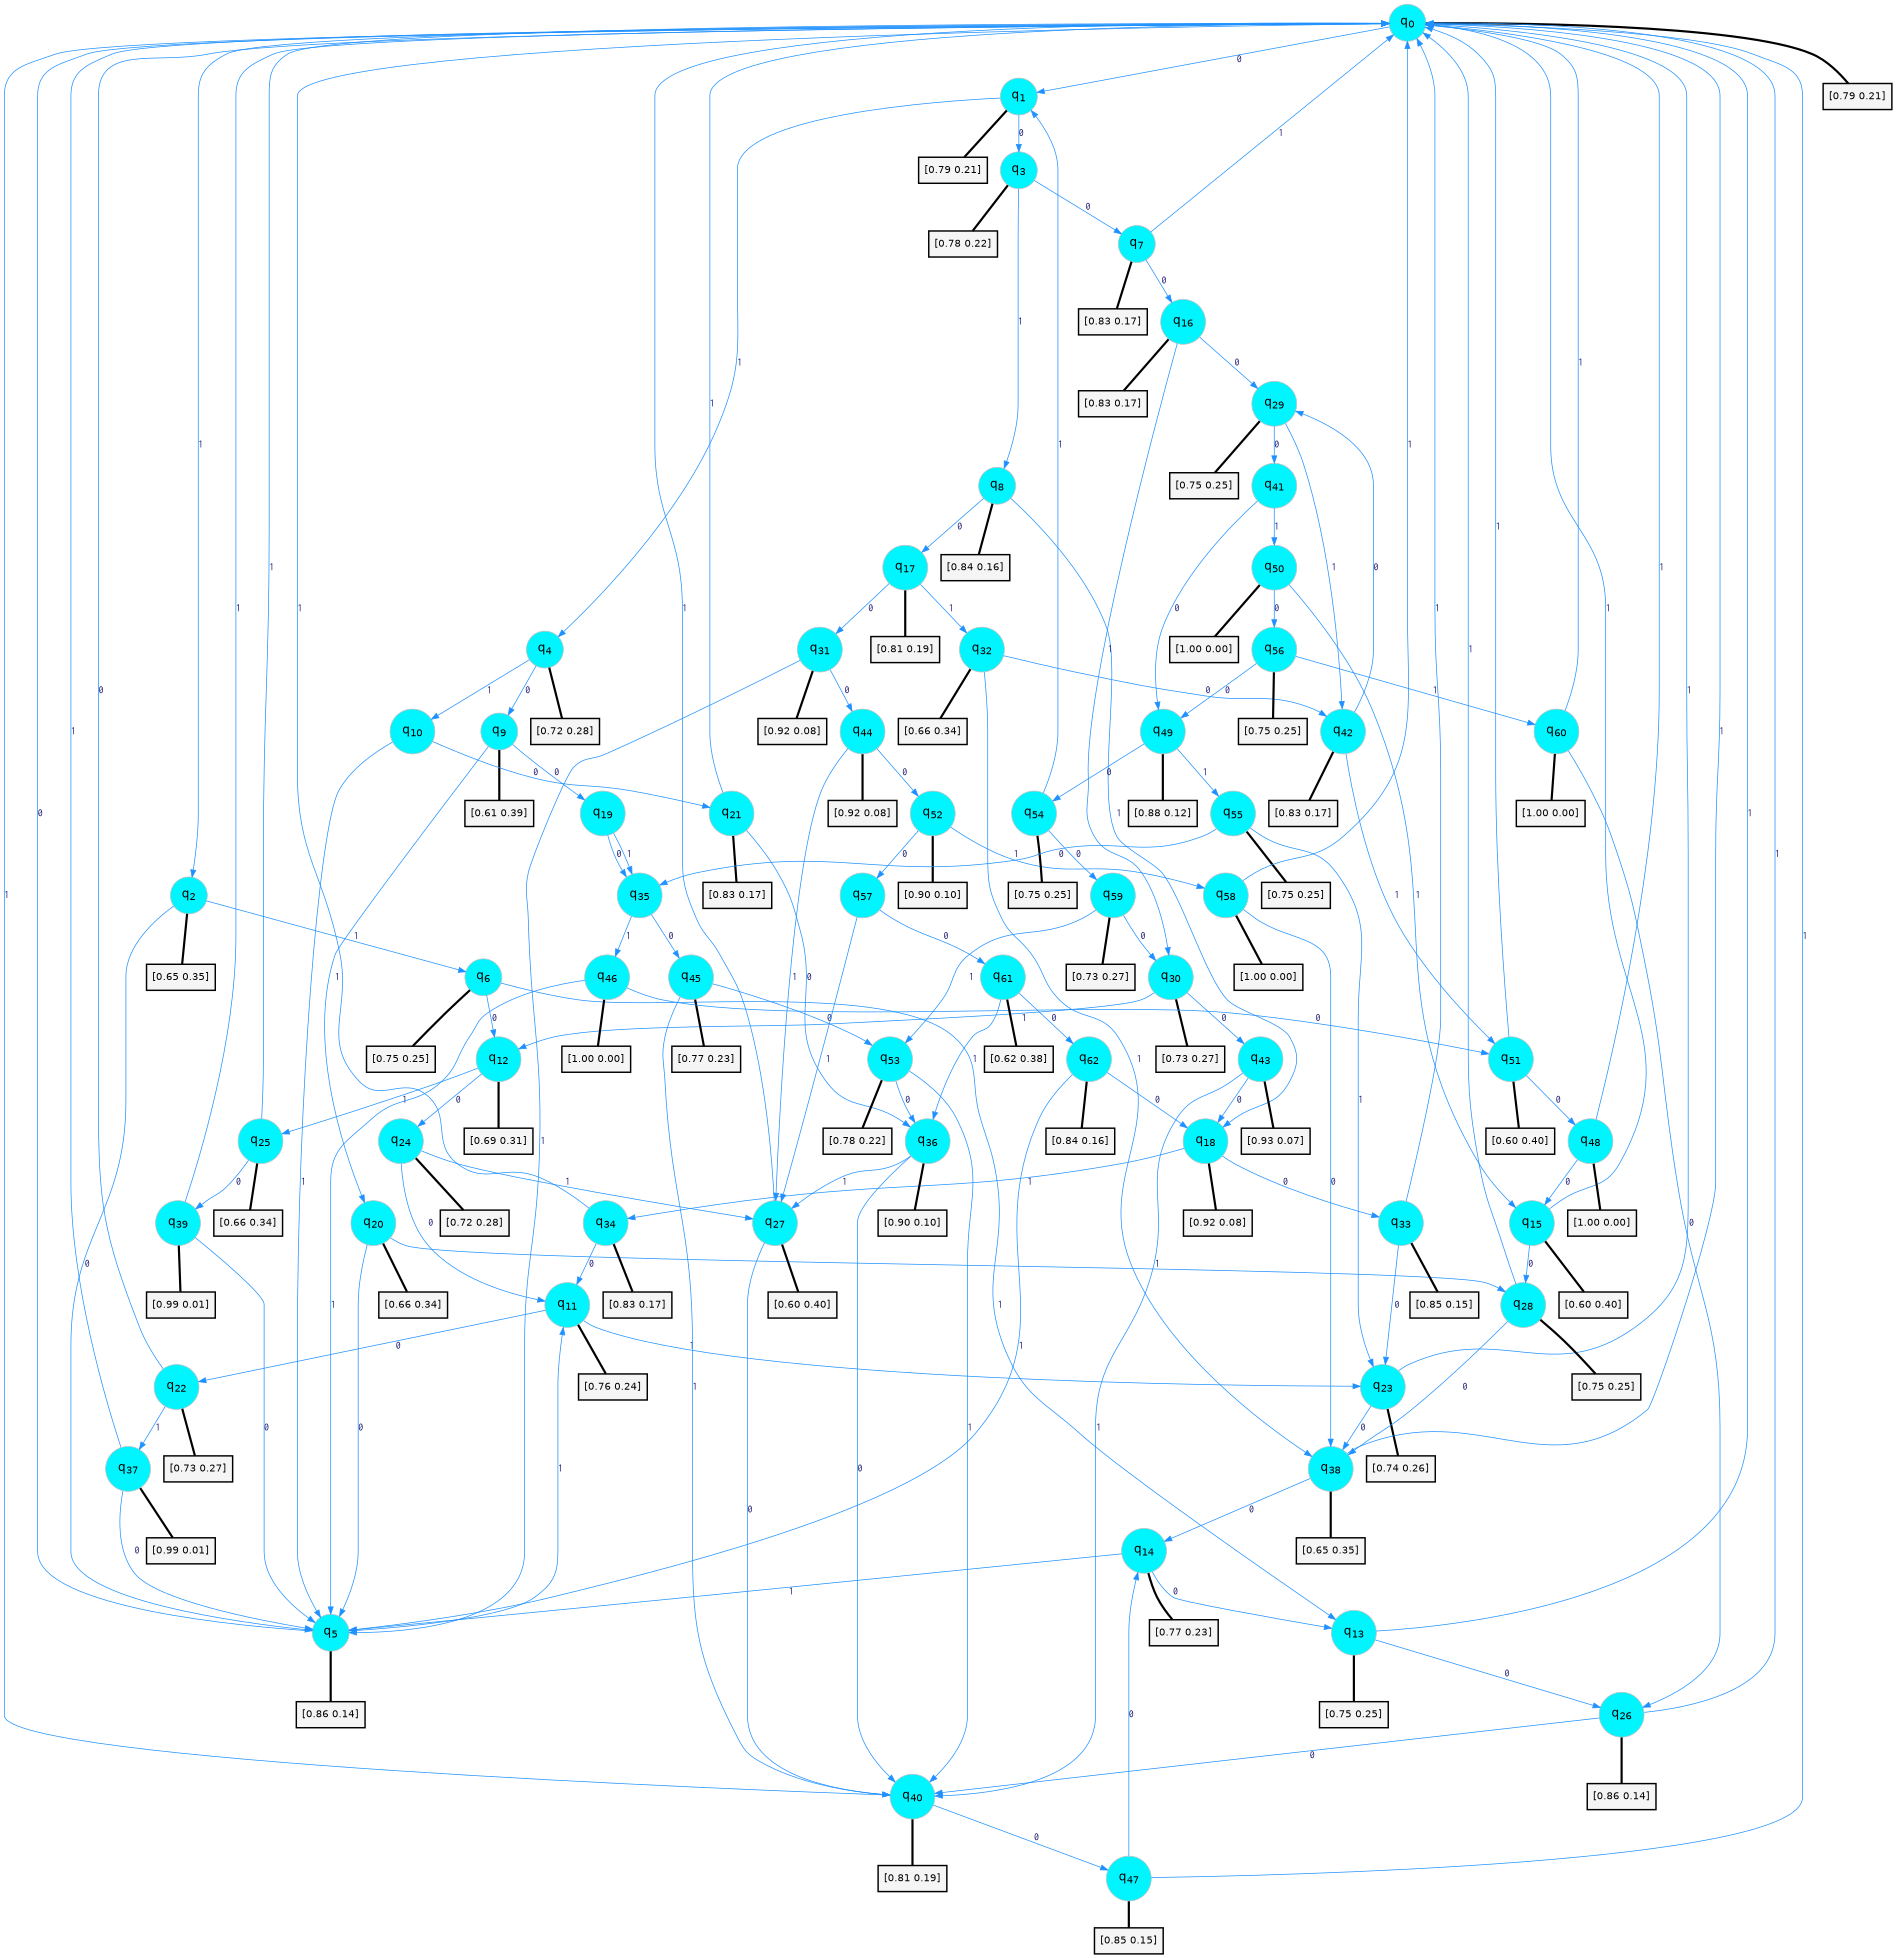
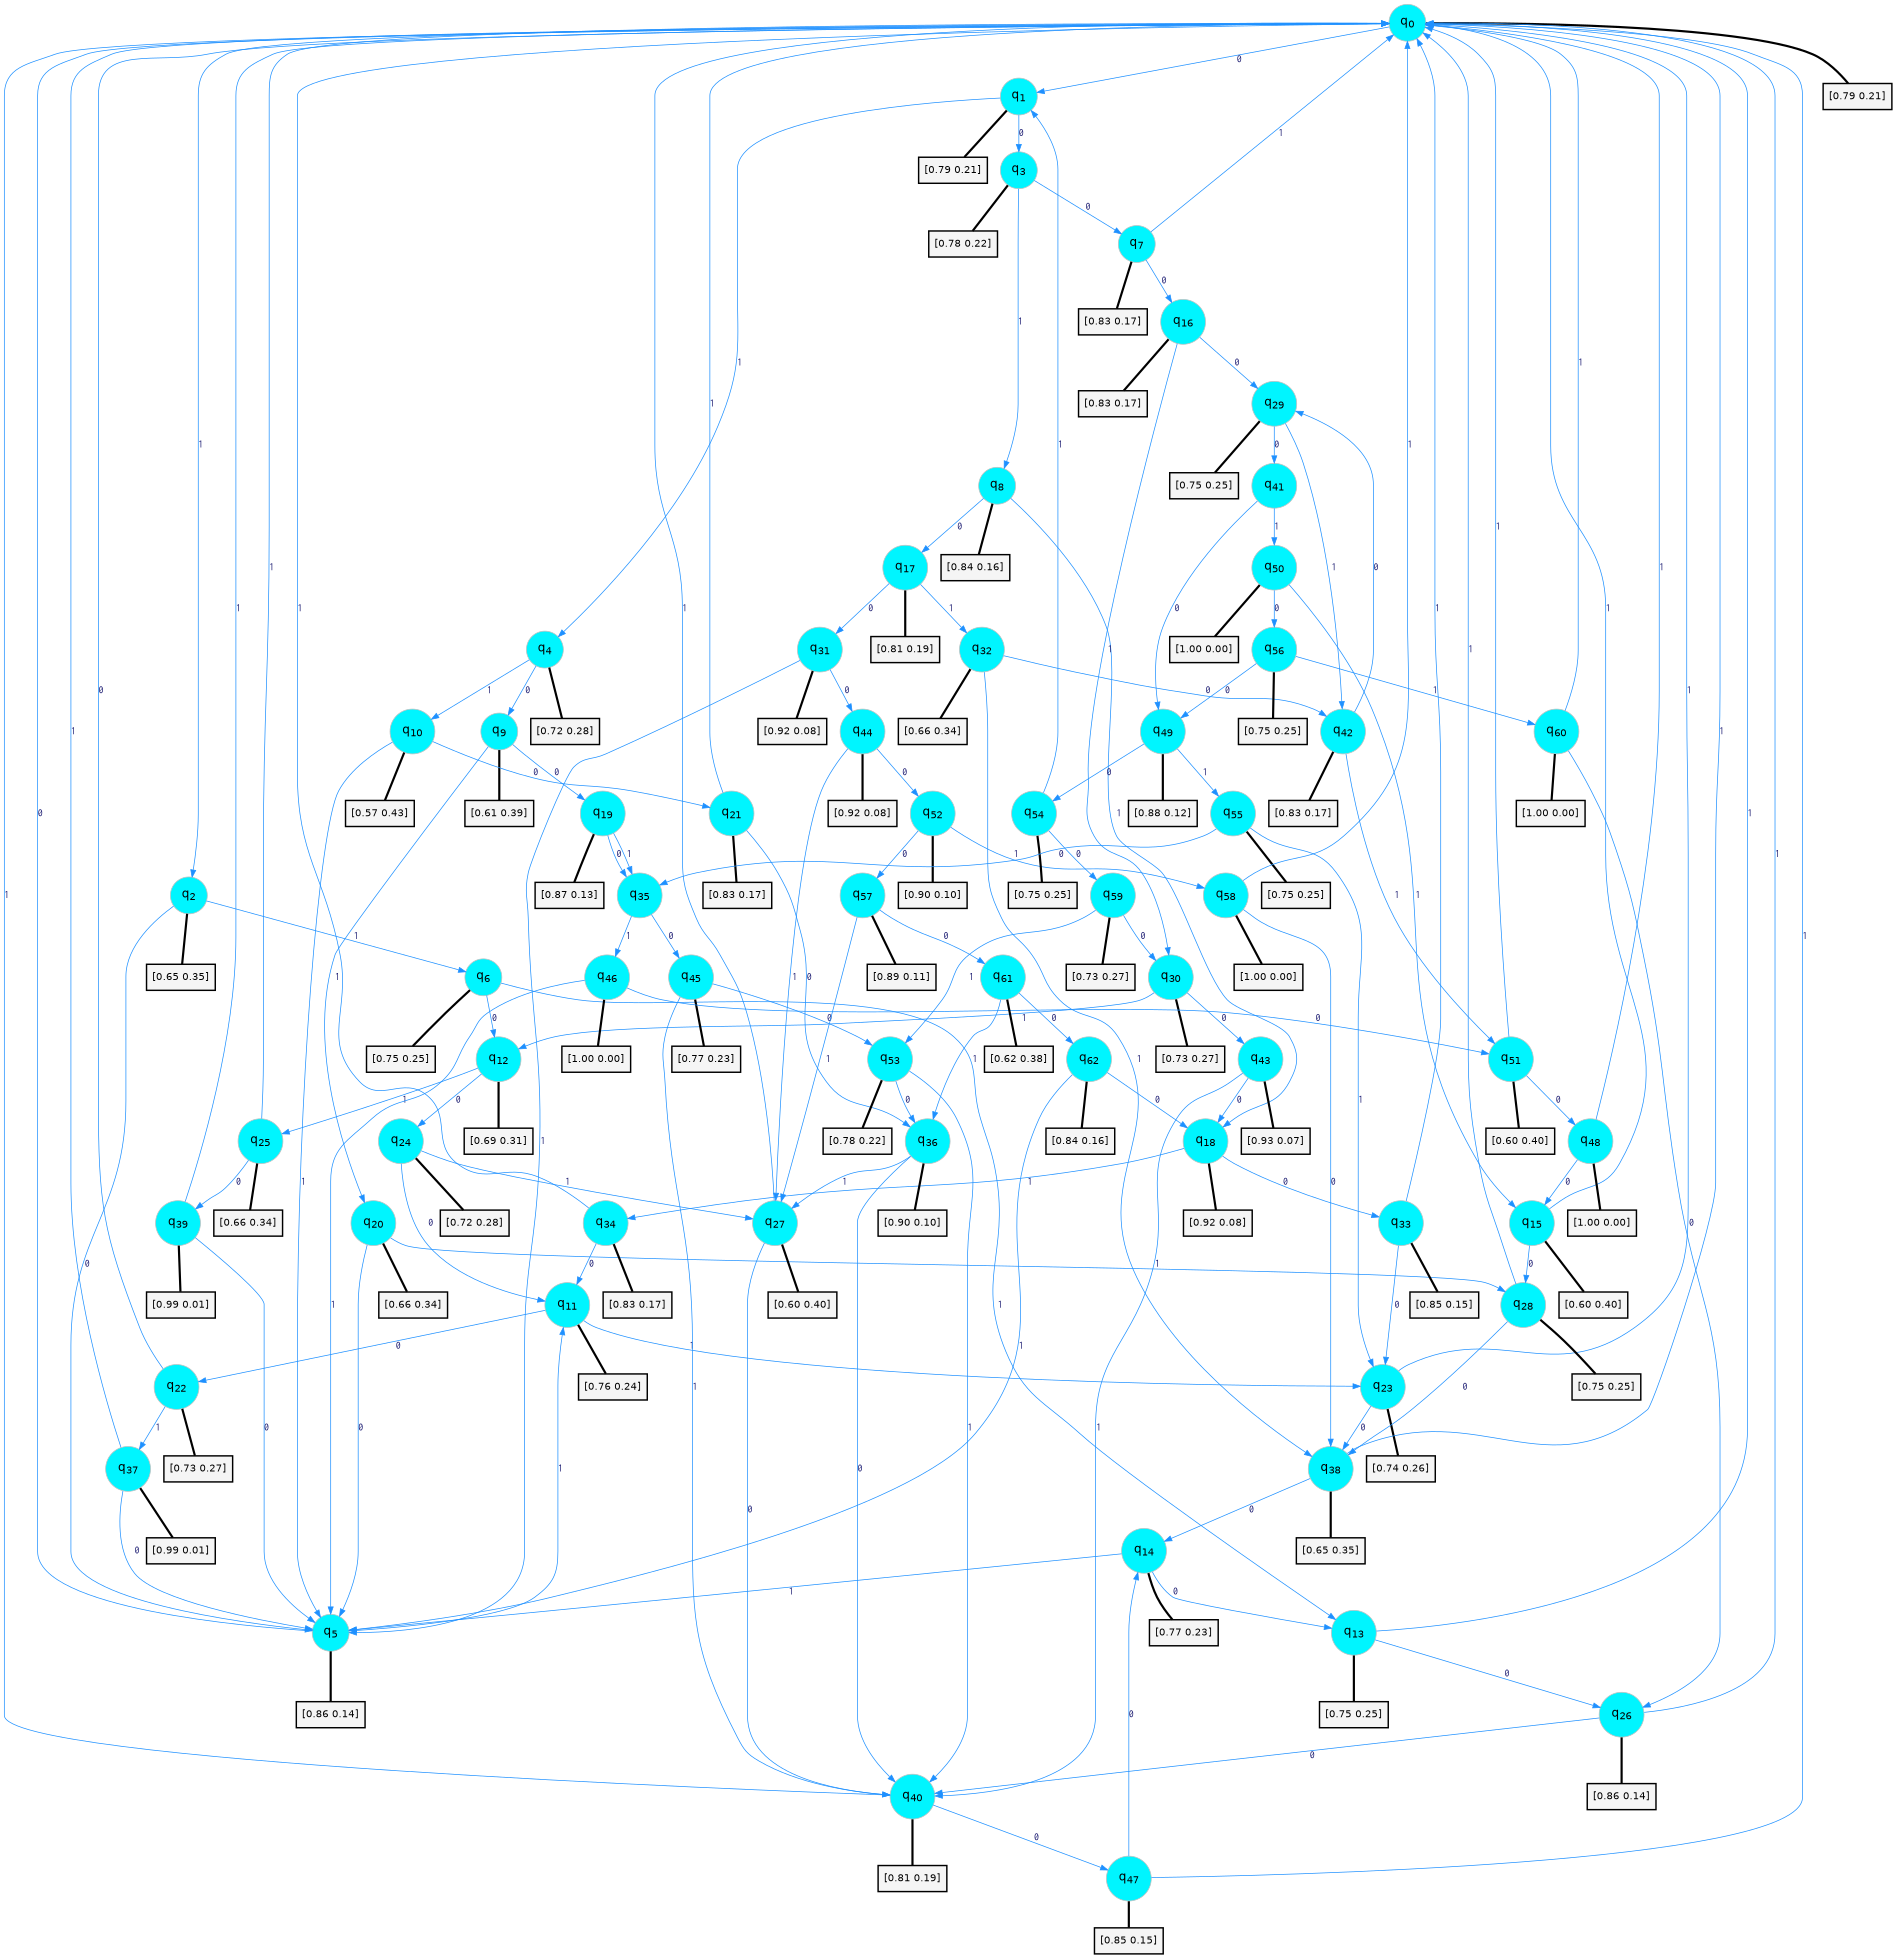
node "[0.57 0.43]": added
node "[0.87 0.13]": added
node "[0.89 0.11]": added
